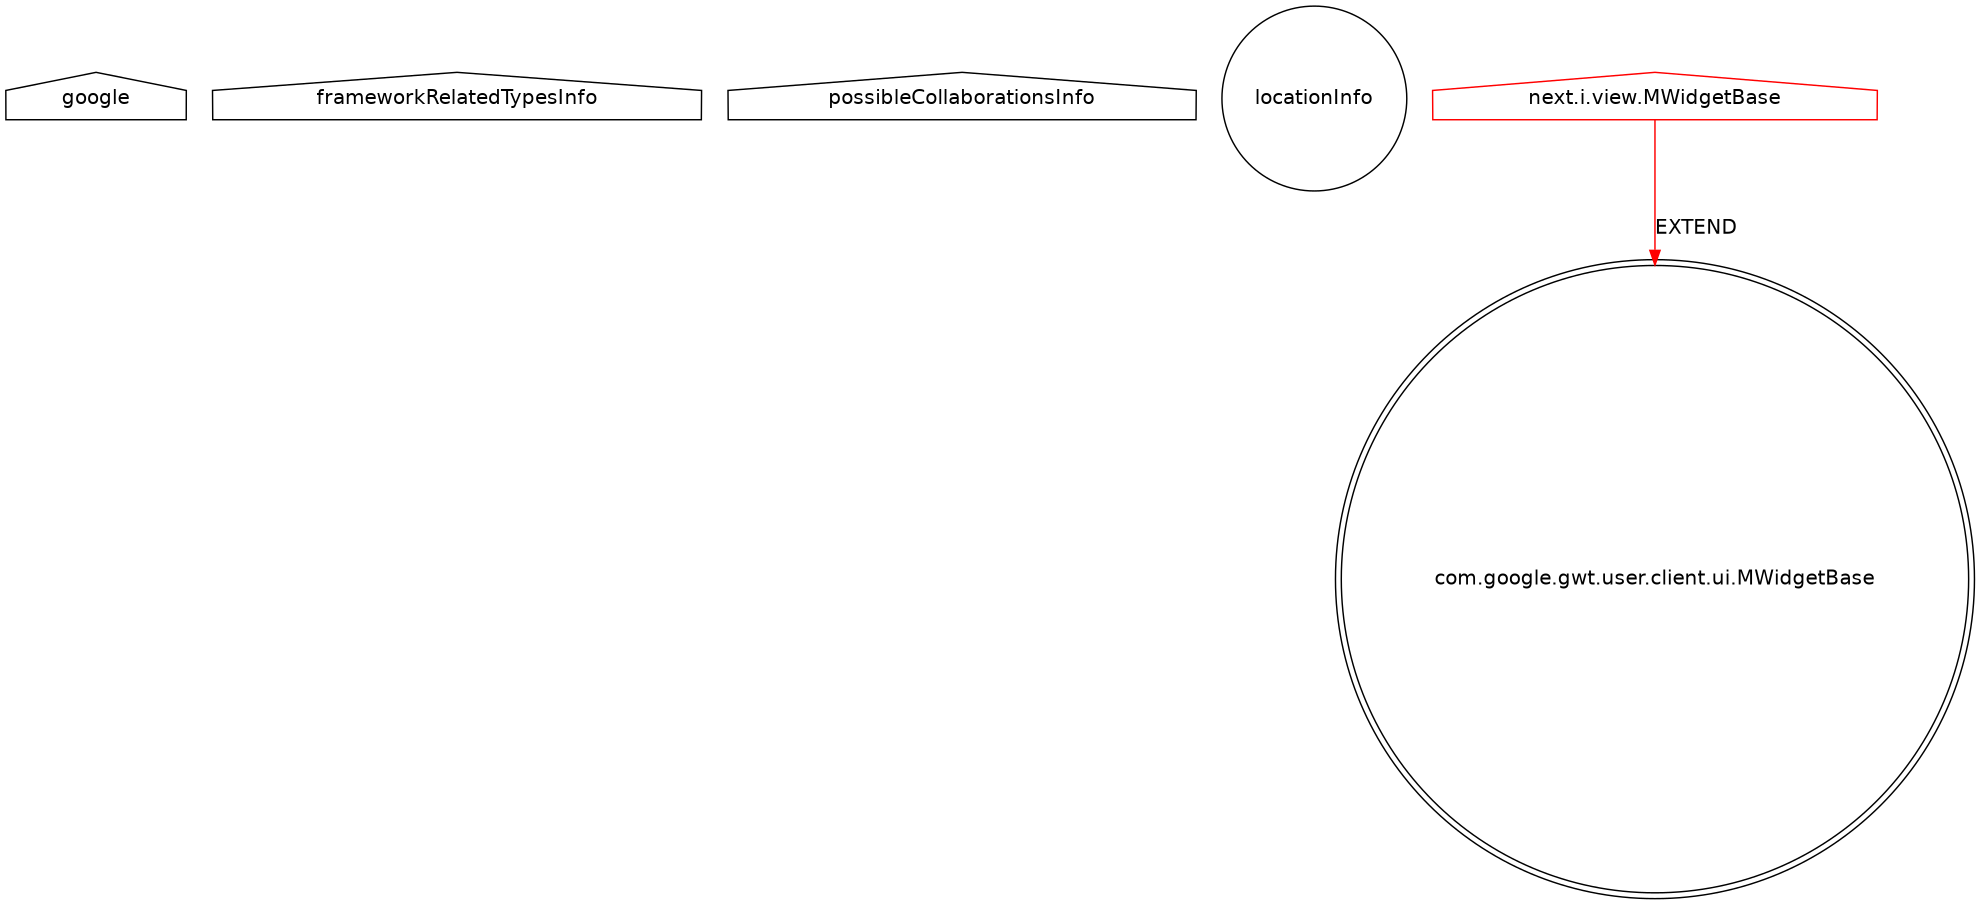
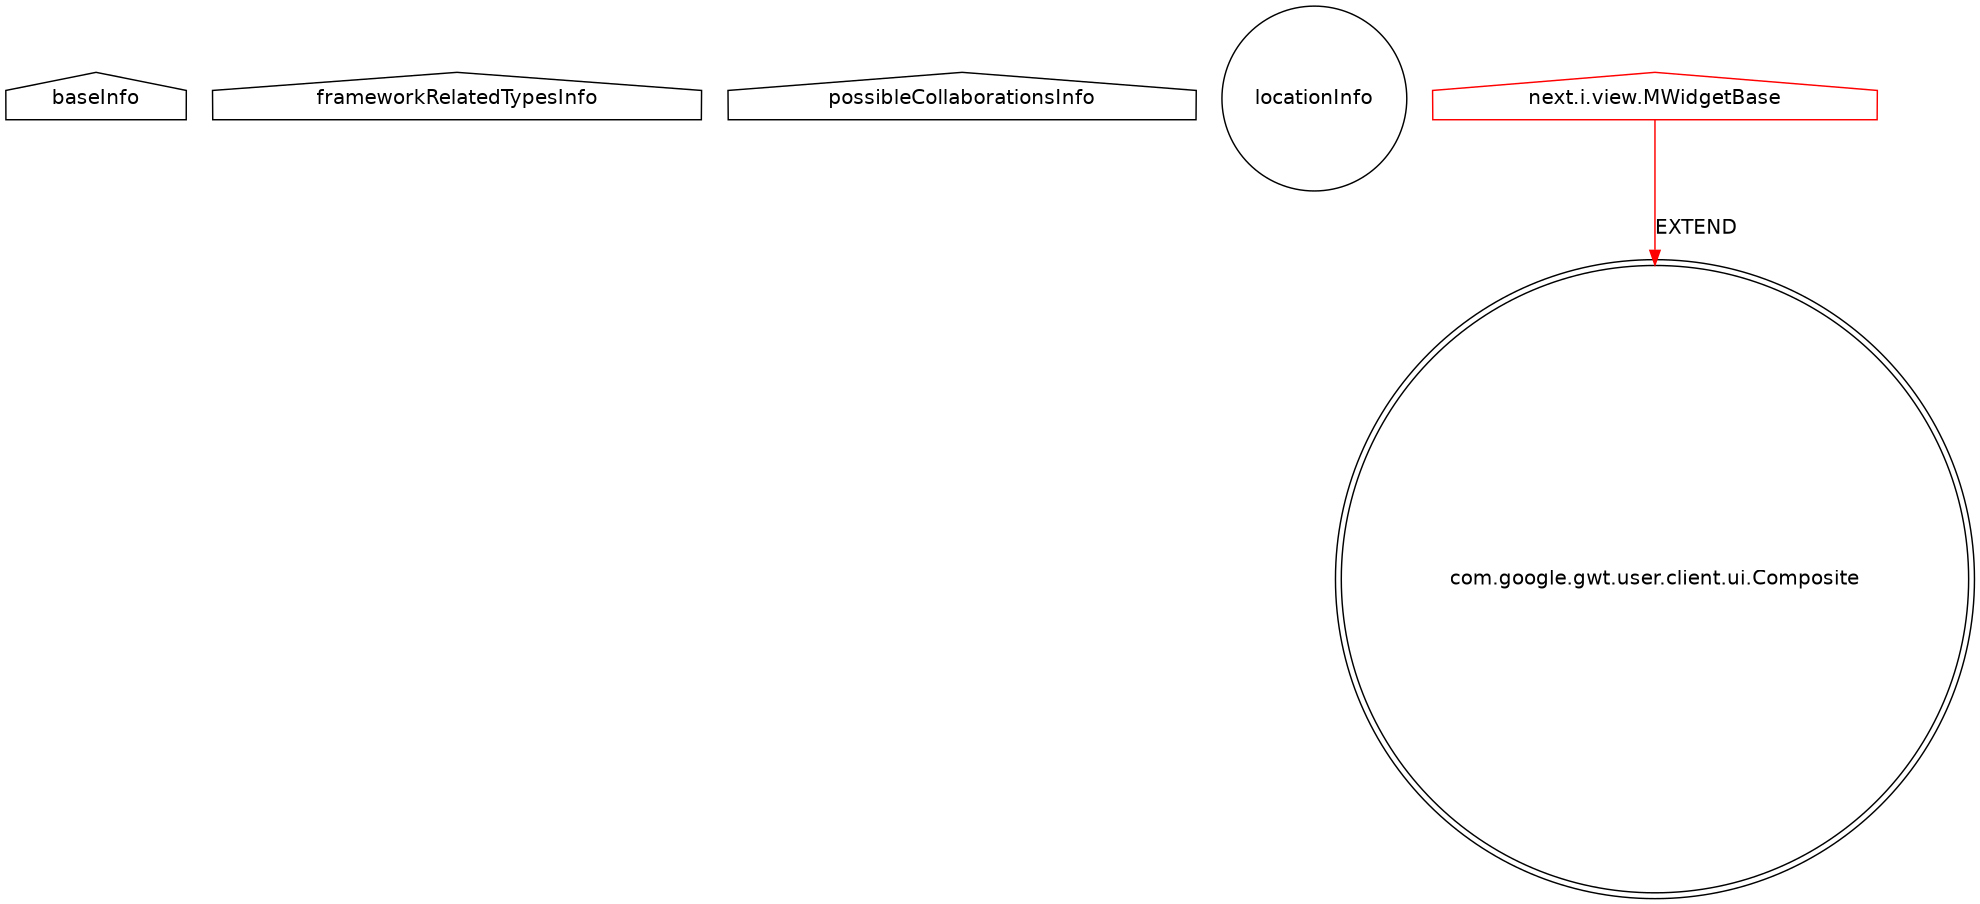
node "google": label "google" -> "baseInfo"
node "com.google.gwt.user.client.ui.MWidgetBase": label "com.google.gwt.user.client.ui.MWidgetBase" -> "com.google.gwt.user.client.ui.Composite"
